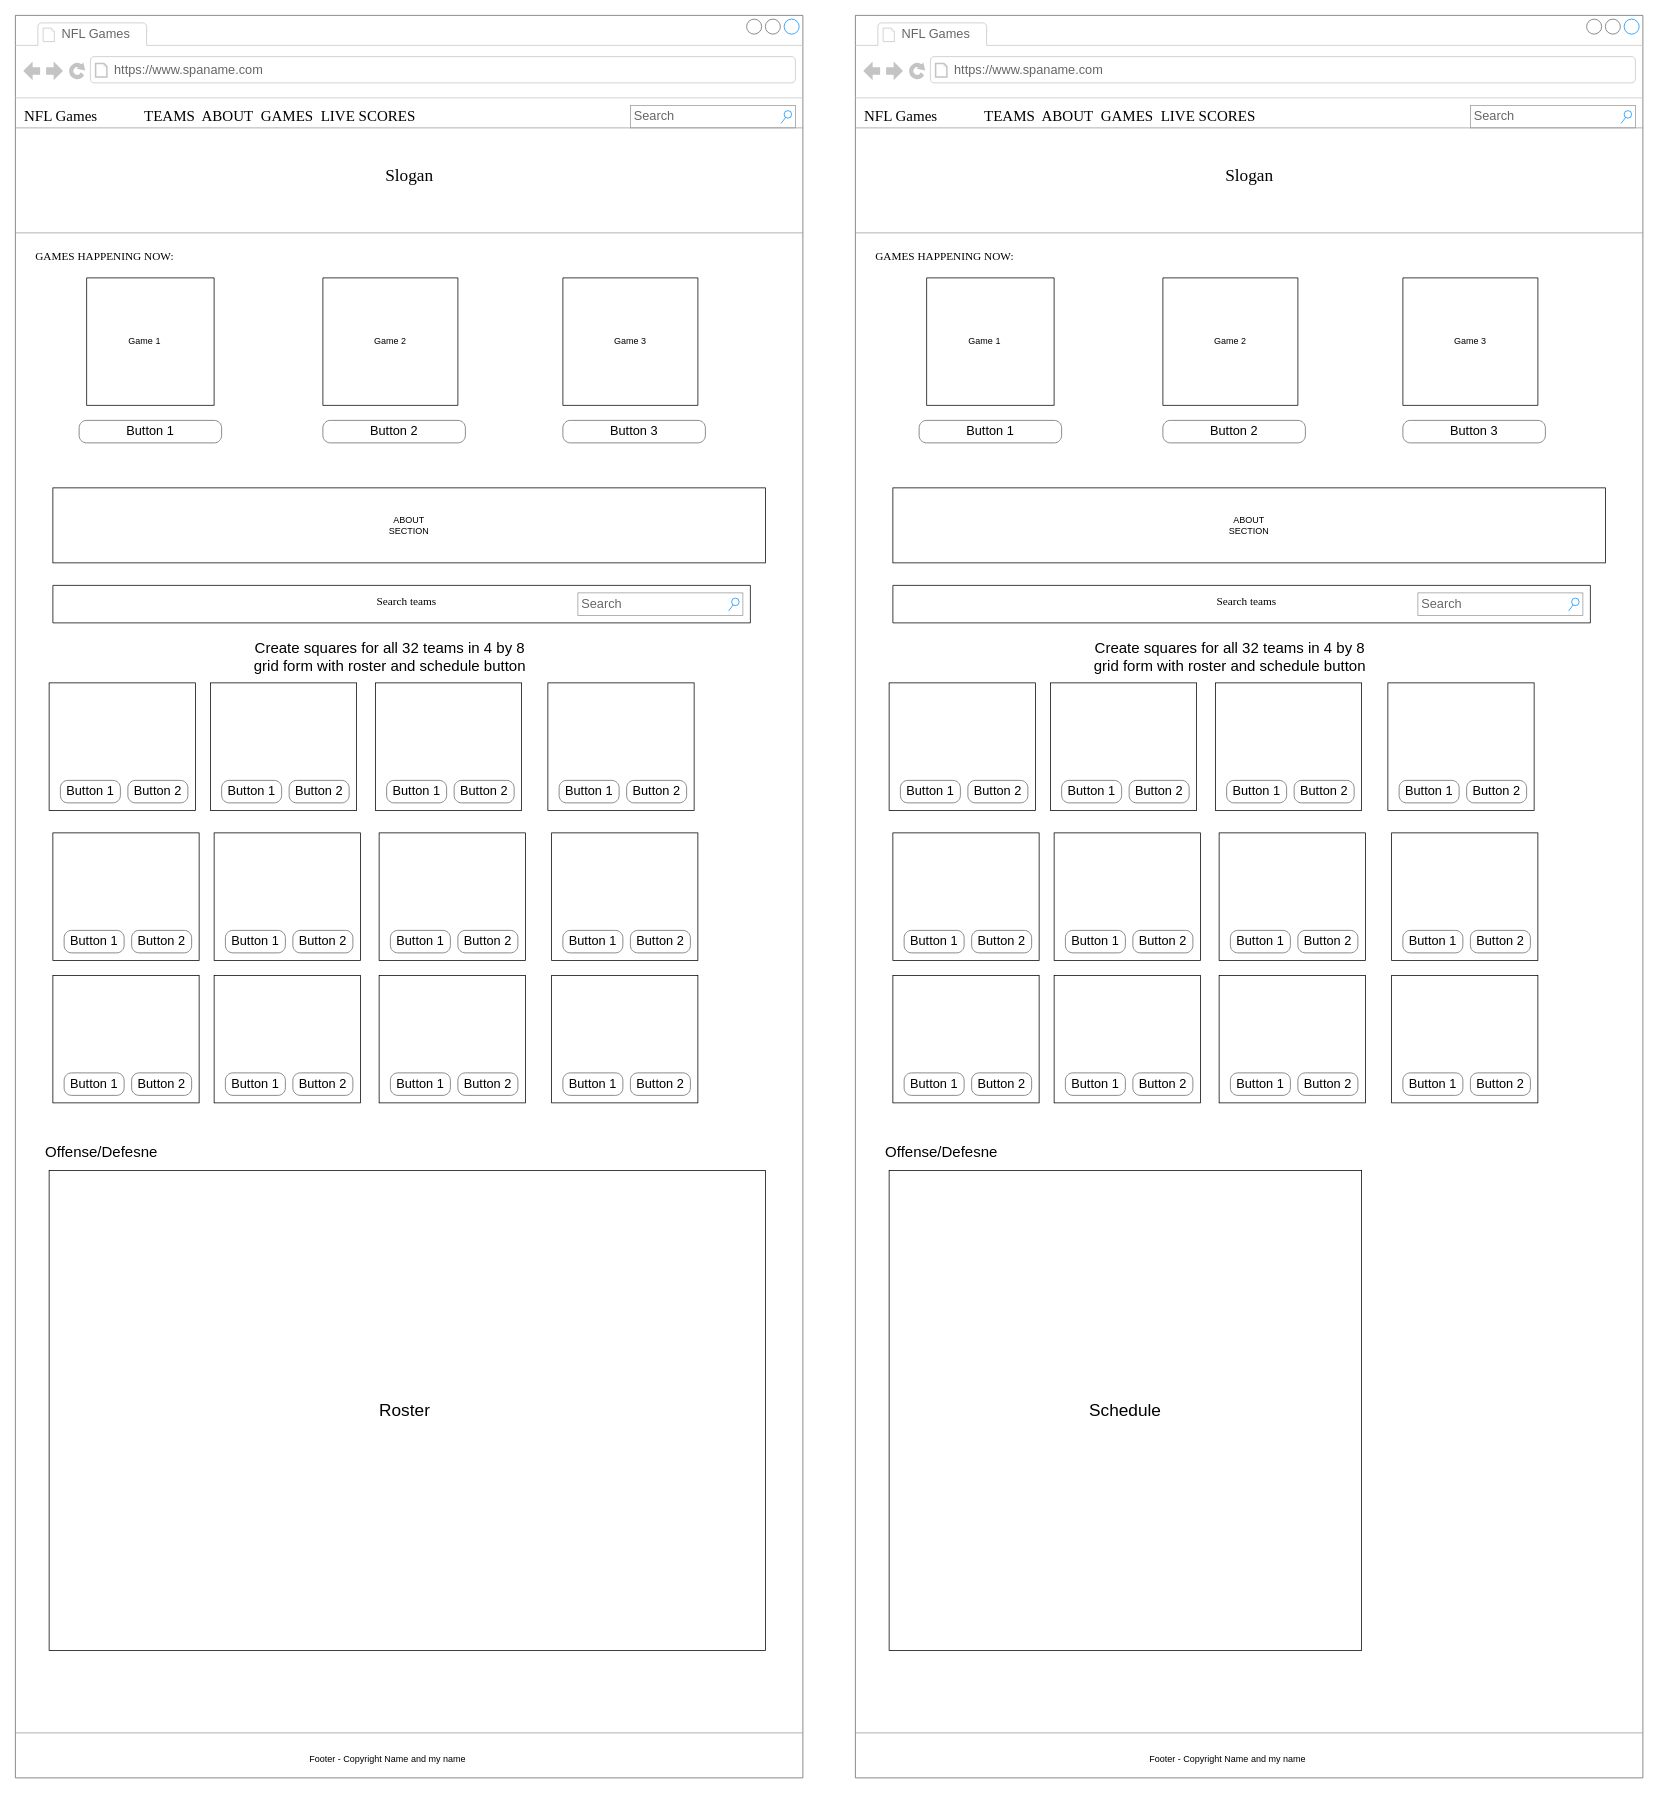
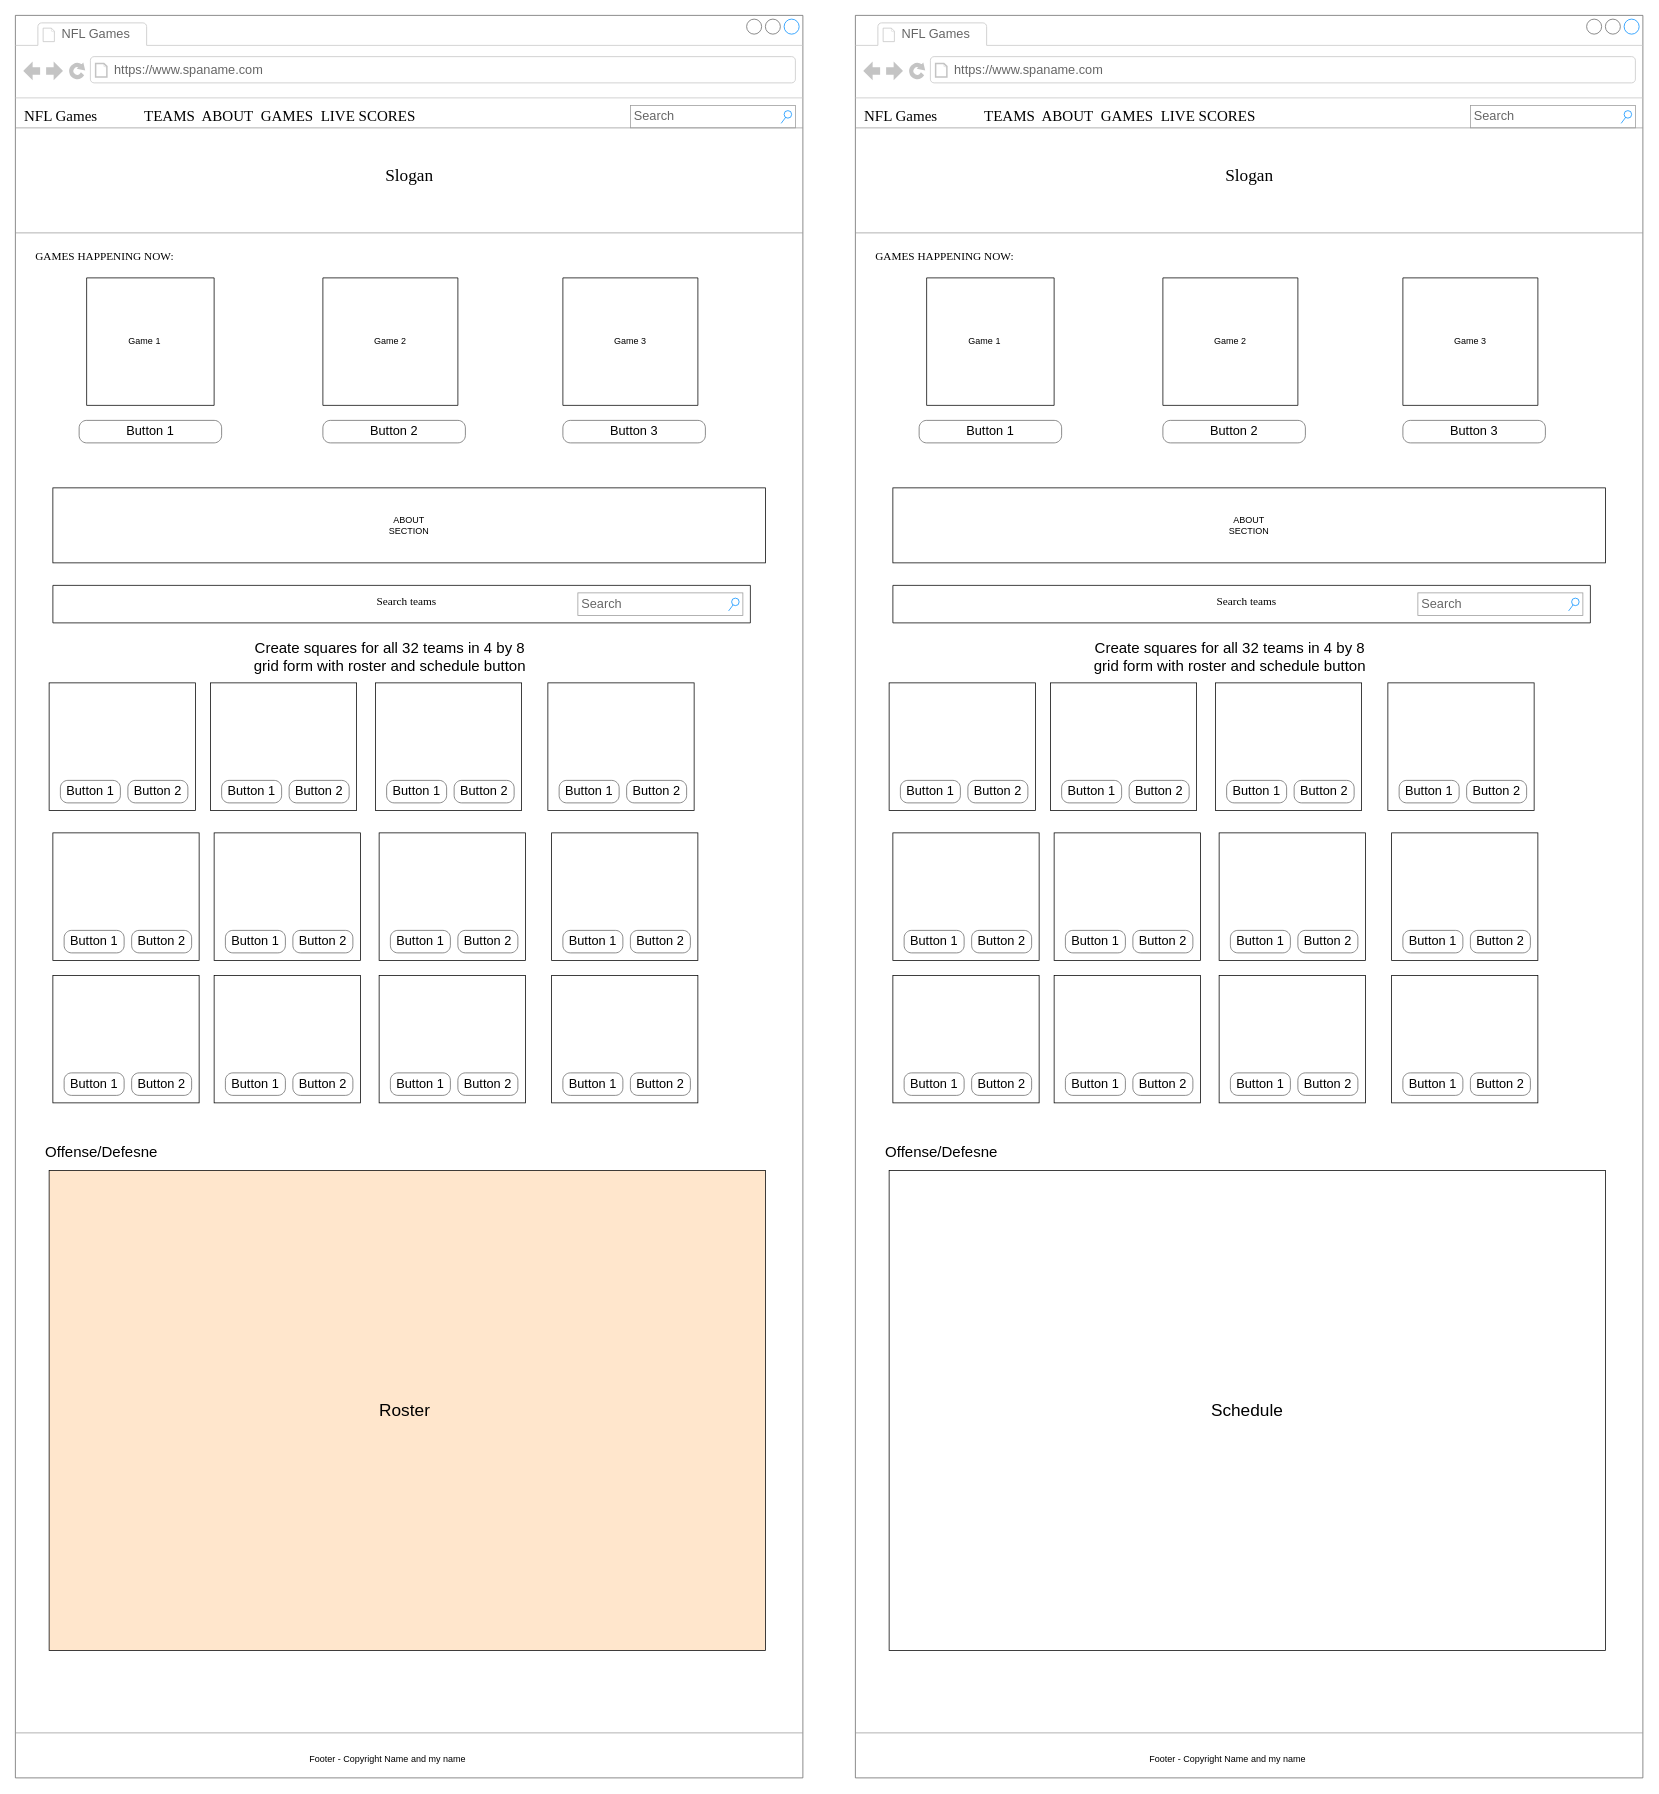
node "Roster": fillcolor #ffffff -> #ffe6cc
node "Schedule": size 473x480 -> 716x480
